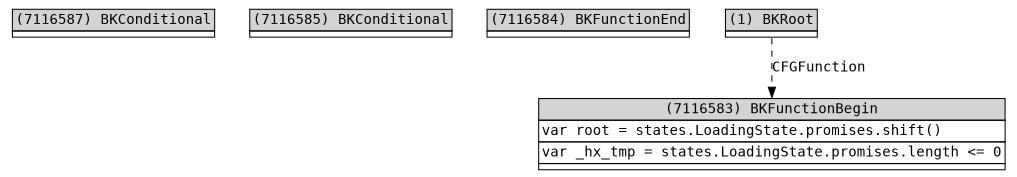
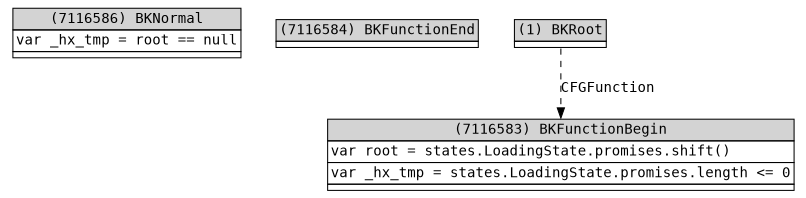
node "(7116587) BKConditional": removed
node "(7116585) BKConditional": removed
node "(7116586) BKNormal": added
